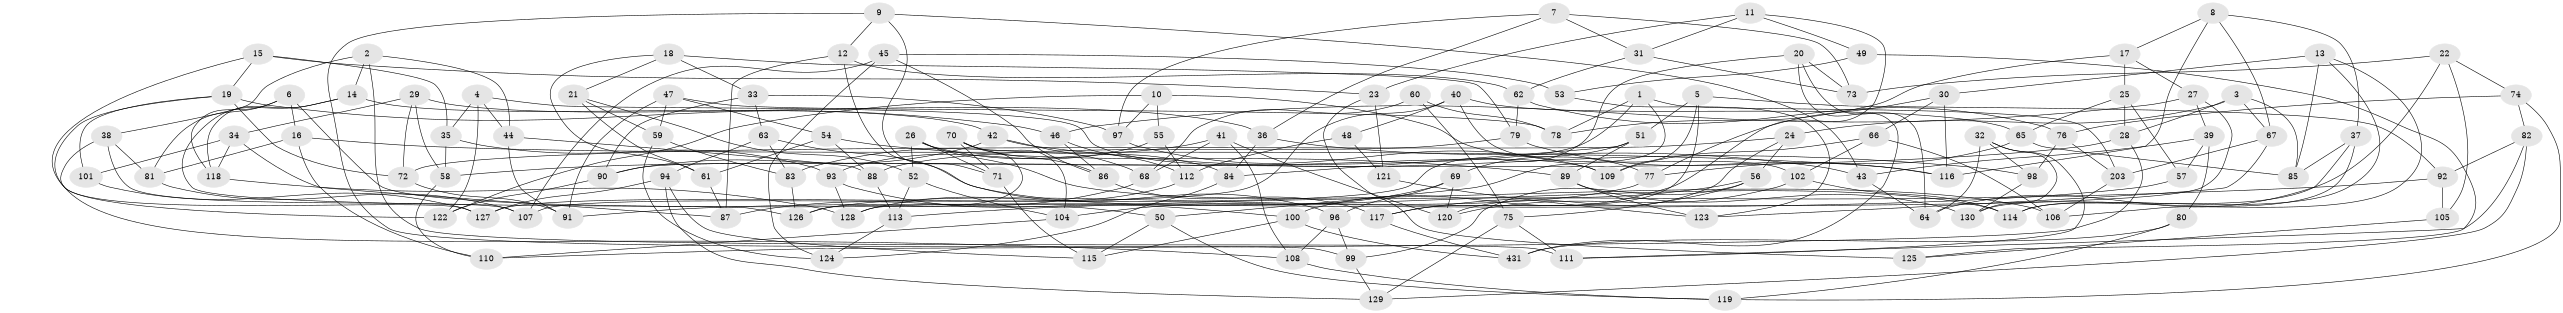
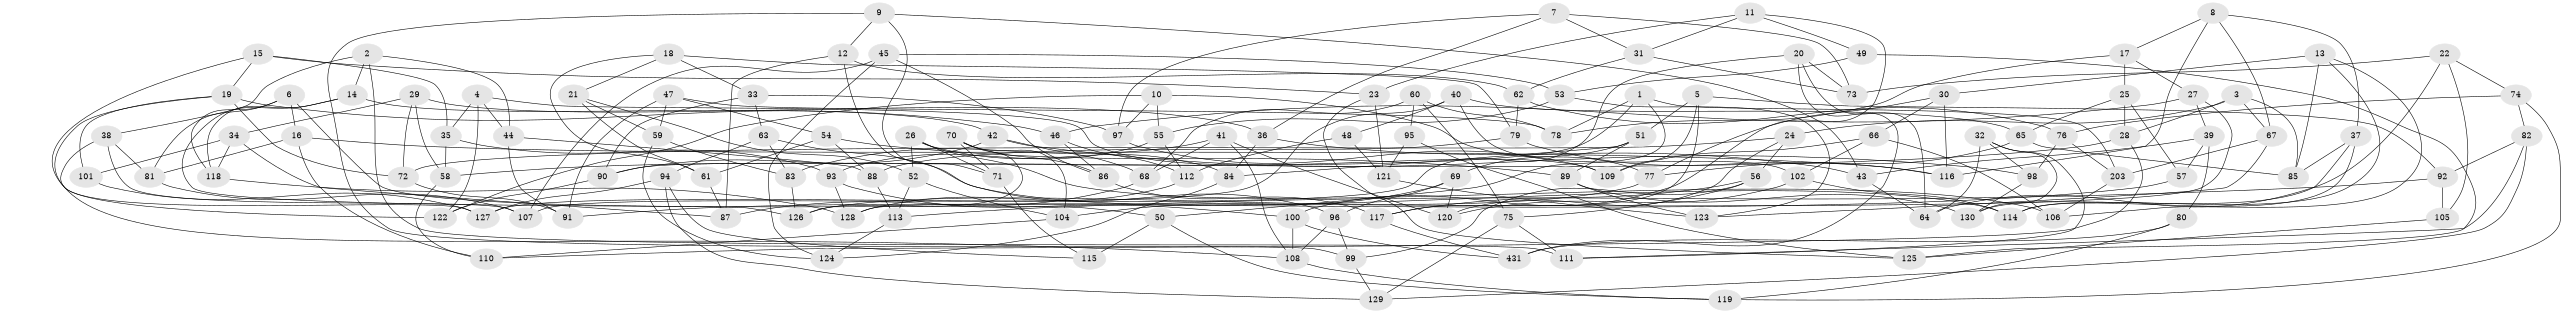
edge "53" -- "55": added
node "95": added
edge "100" -- "115": now "100" -- "108"
